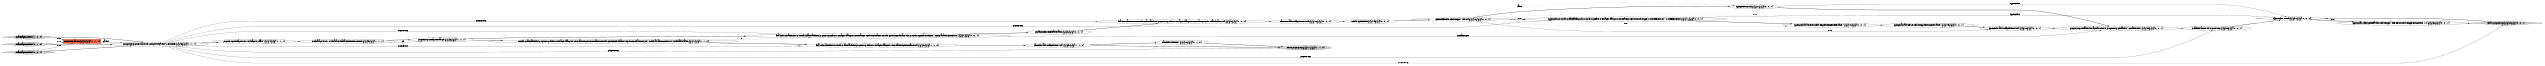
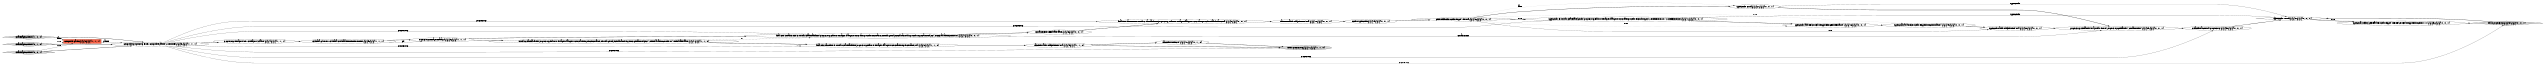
edge "createPageContents['1', '0', '0']" -> "Composite parent@@@2@@@['1', '1', '1']": label "true" -> "false"
